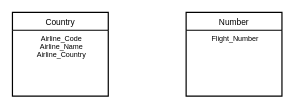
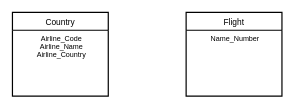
node "Number": label "Number" -> "Flight"
node "Flight_Number": label "Flight_Number" -> "Name_Number"
